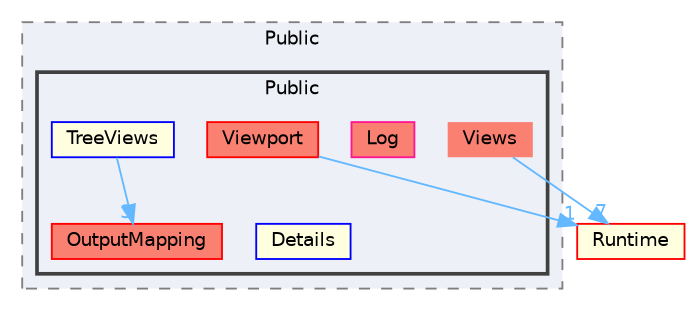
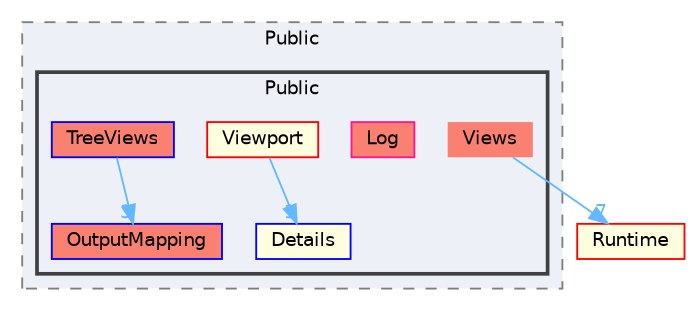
node "TreeViews": fillcolor lightyellow -> salmon
node "Viewport": fillcolor salmon -> lightyellow
edge "Viewport" -> "Runtime": now "Viewport" -> "Details"
node "OutputMapping": color red -> blue
